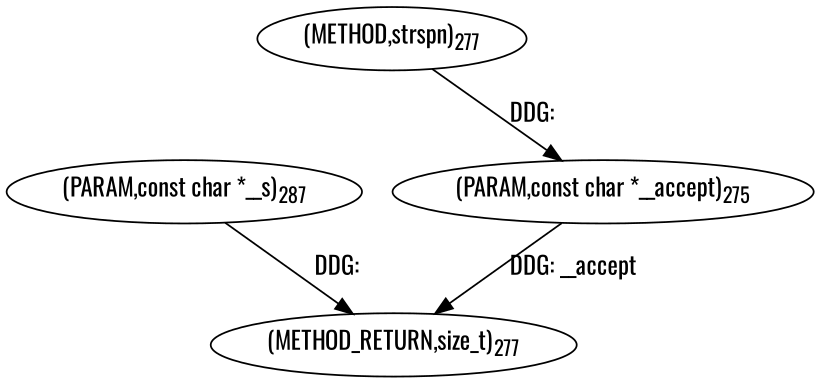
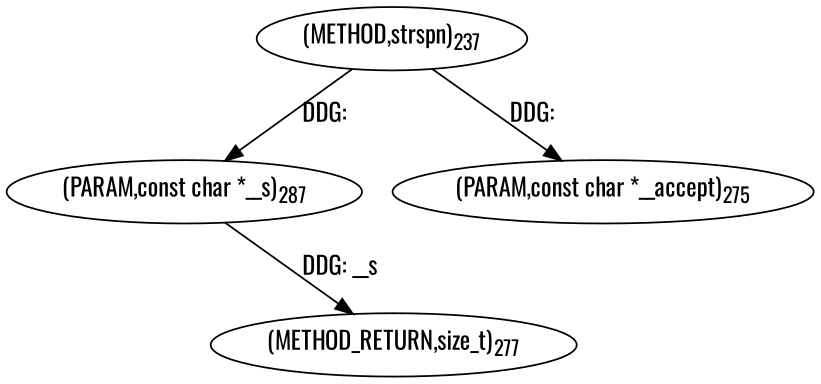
node "(METHOD,strspn)": text "277" -> "237"
edge "(METHOD,strspn)" -> "(PARAM,const char *__s)": added, label "DDG:"
edge "(PARAM,const char *__accept)" -> "(METHOD_RETURN,size_t)": removed, label "DDG: __accept"
edge "(PARAM,const char *__s)" -> "(METHOD_RETURN,size_t)": label "DDG: " -> "DDG: __s"
